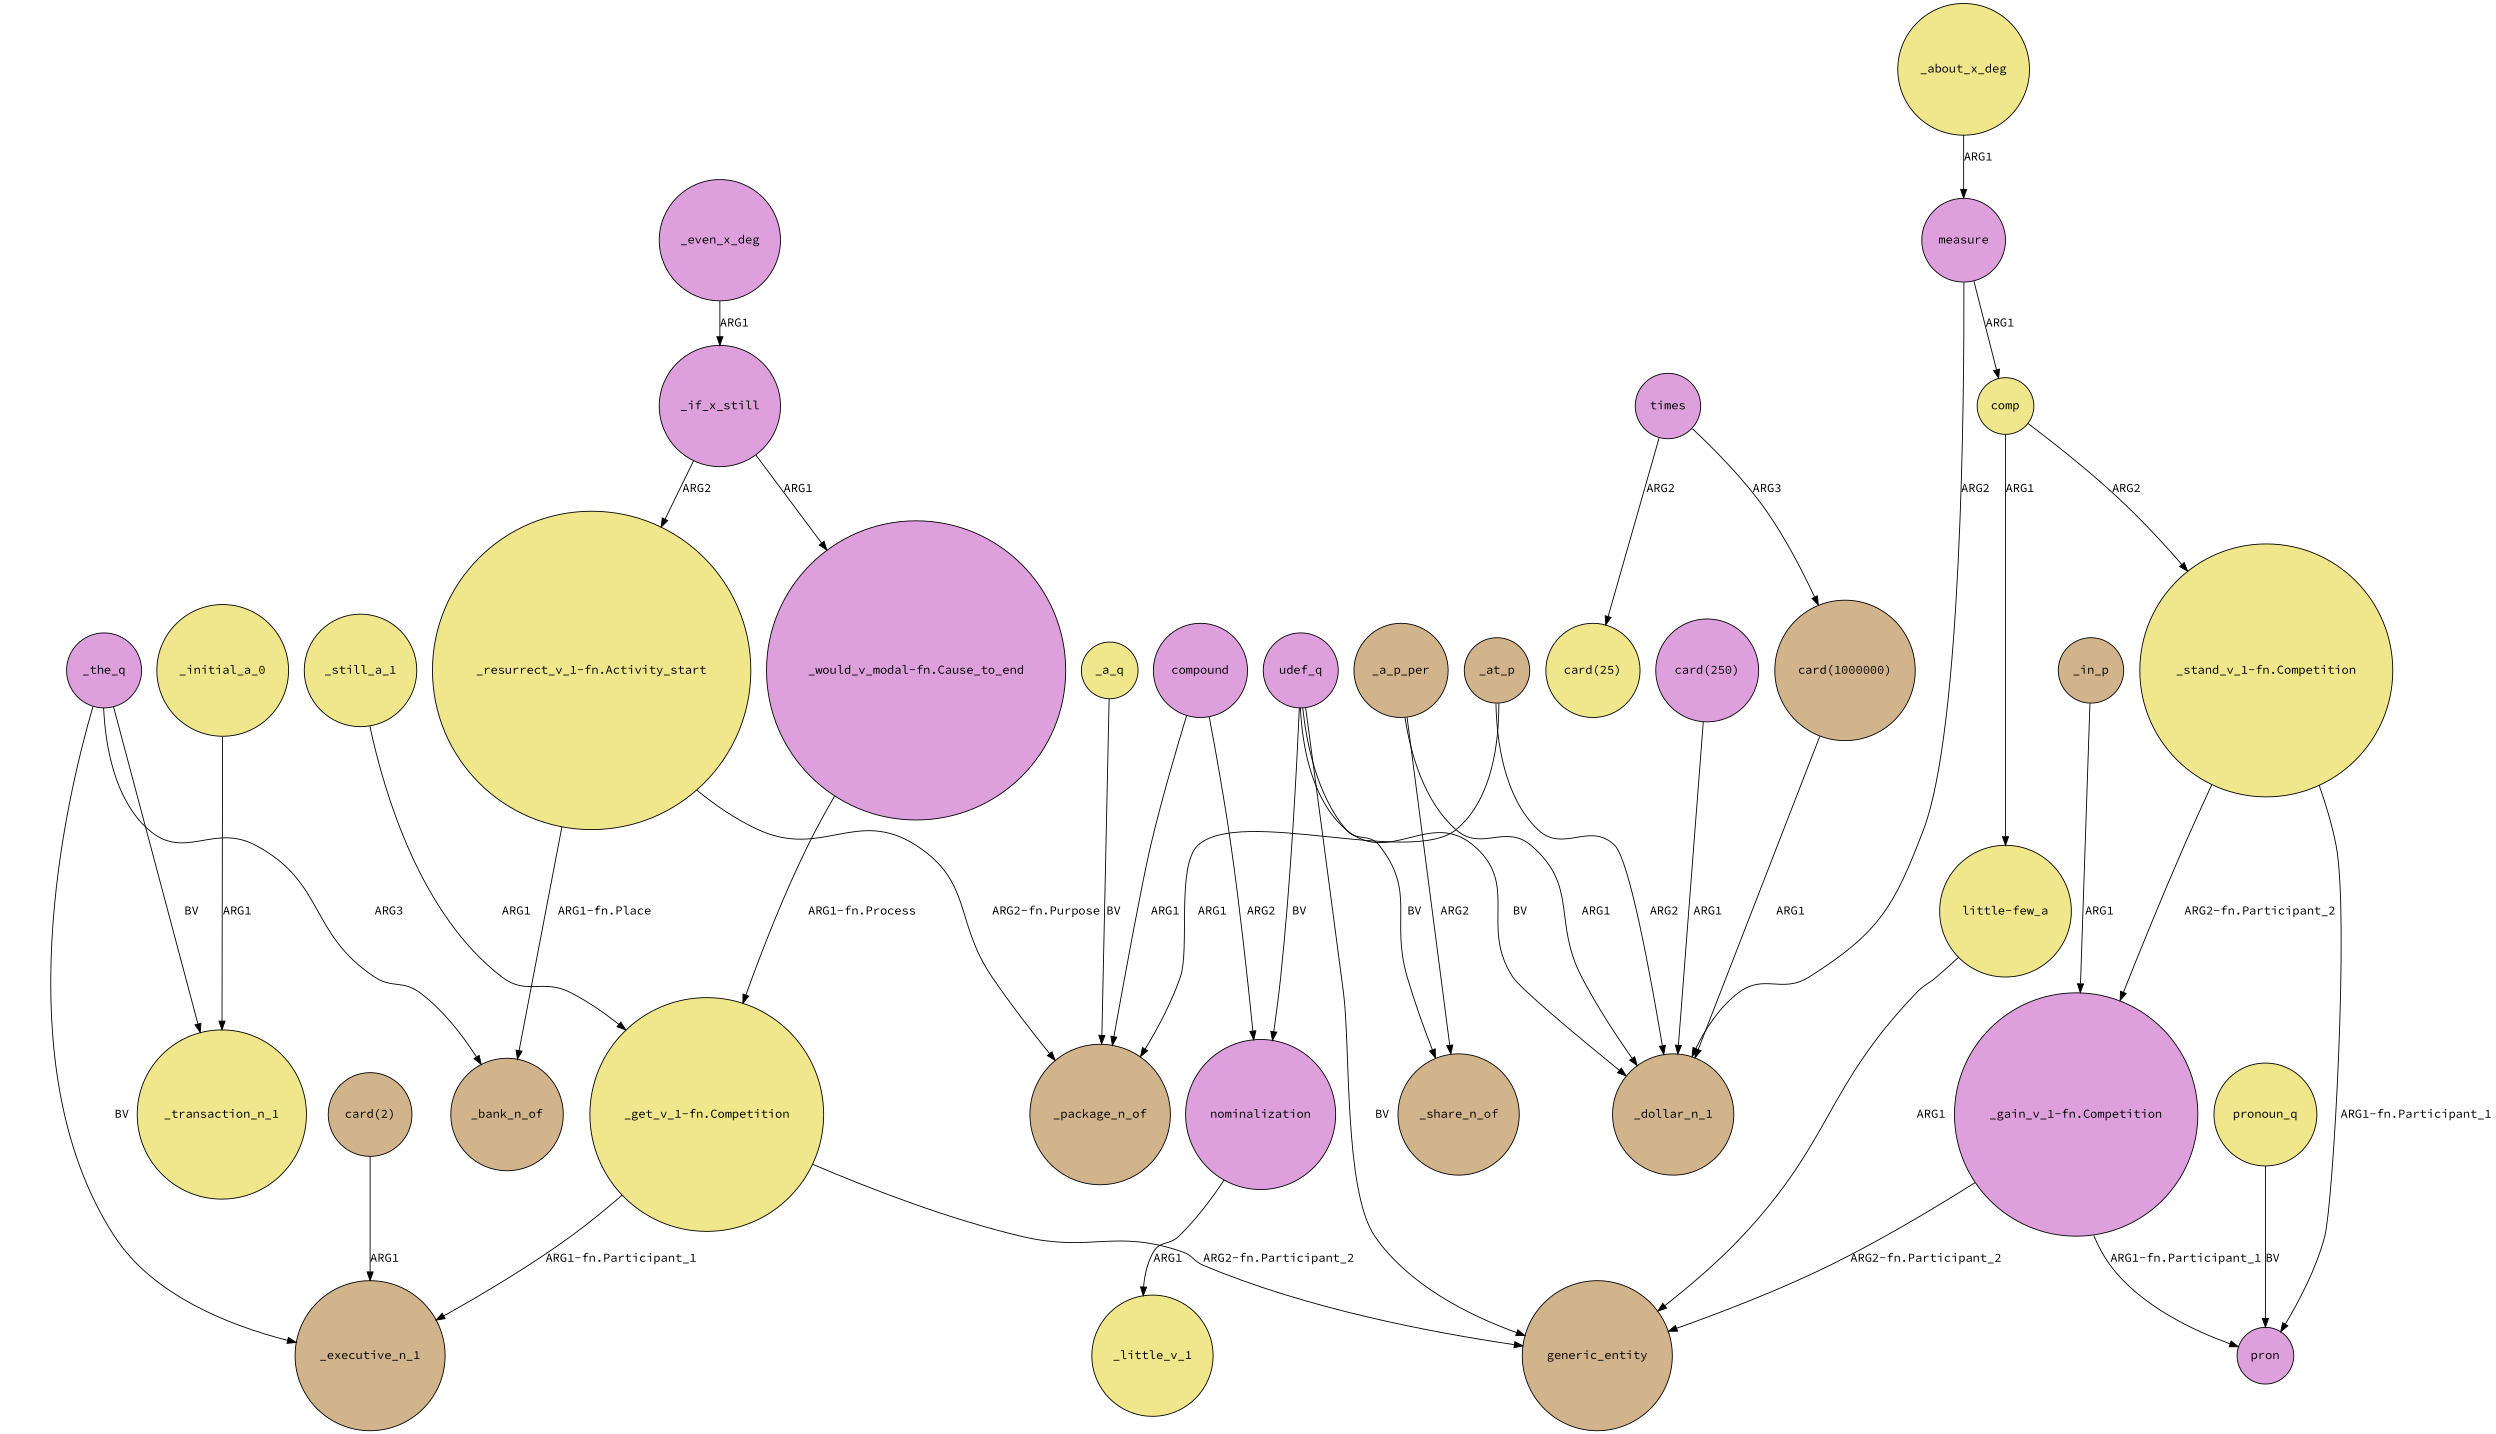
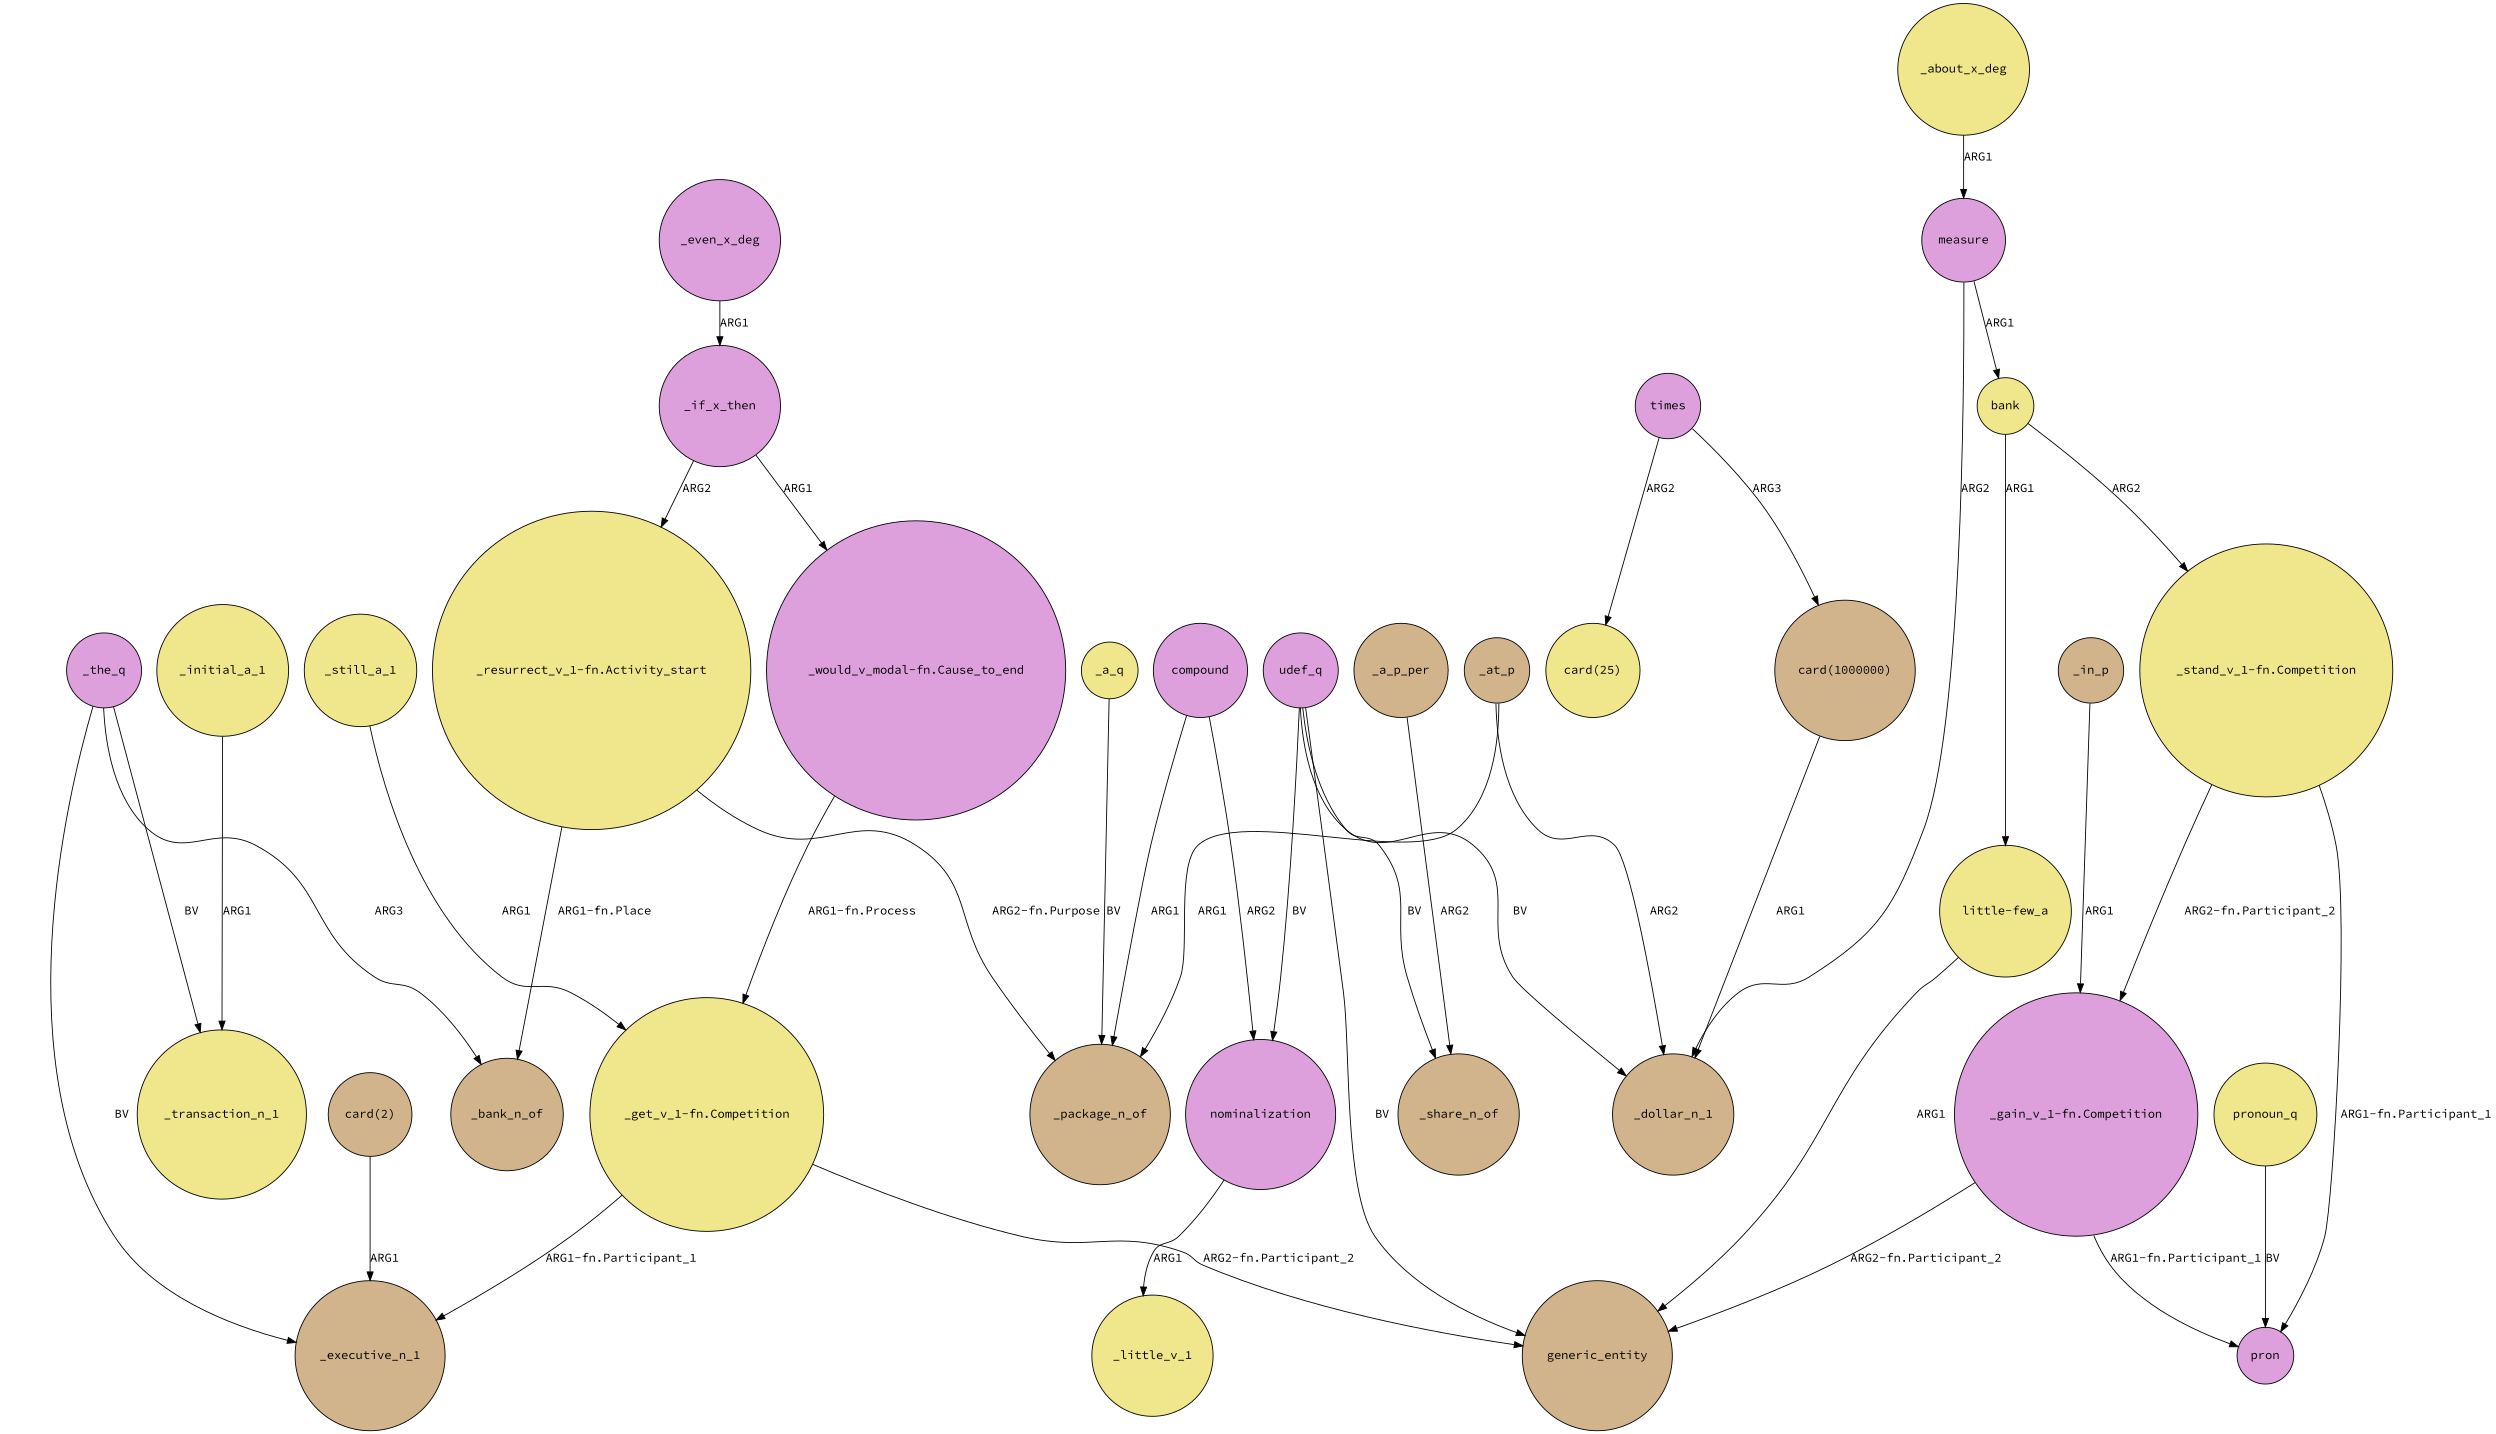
node "_if_x_still": label "_if_x_still" -> "_if_x_then"
node "comp": label "comp" -> "bank"
node "_initial_a_0": label "_initial_a_0" -> "_initial_a_1"
node "card(250)": removed
edge "_a_p_per" -> "_dollar_n_1": removed, label "ARG1"
